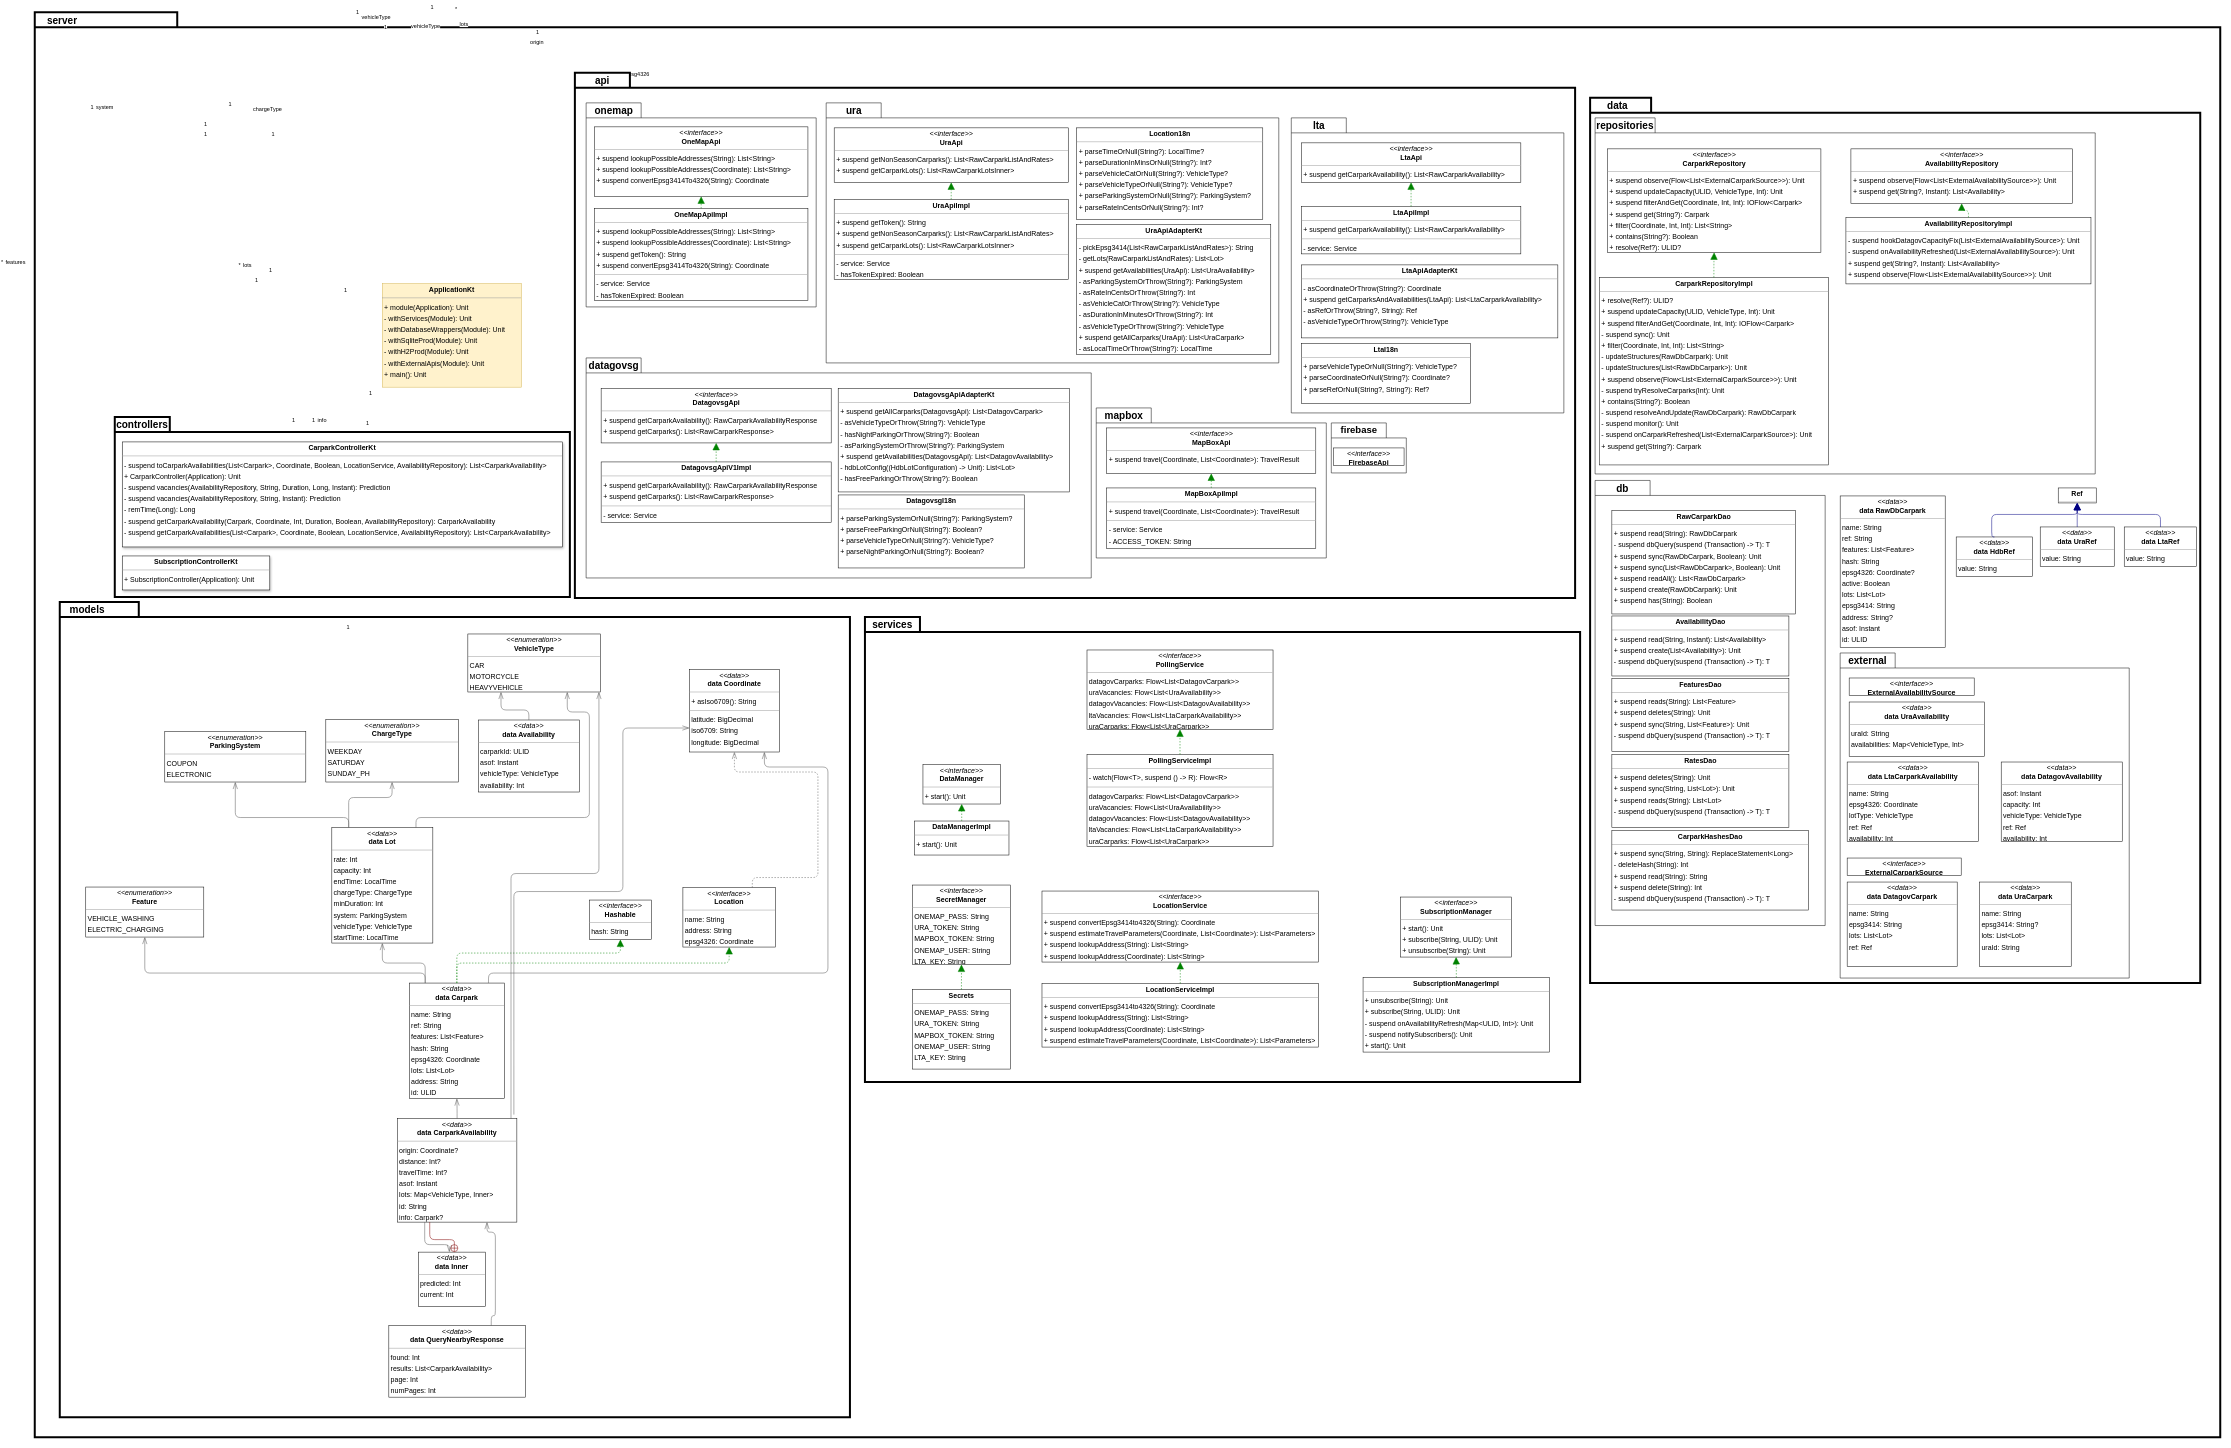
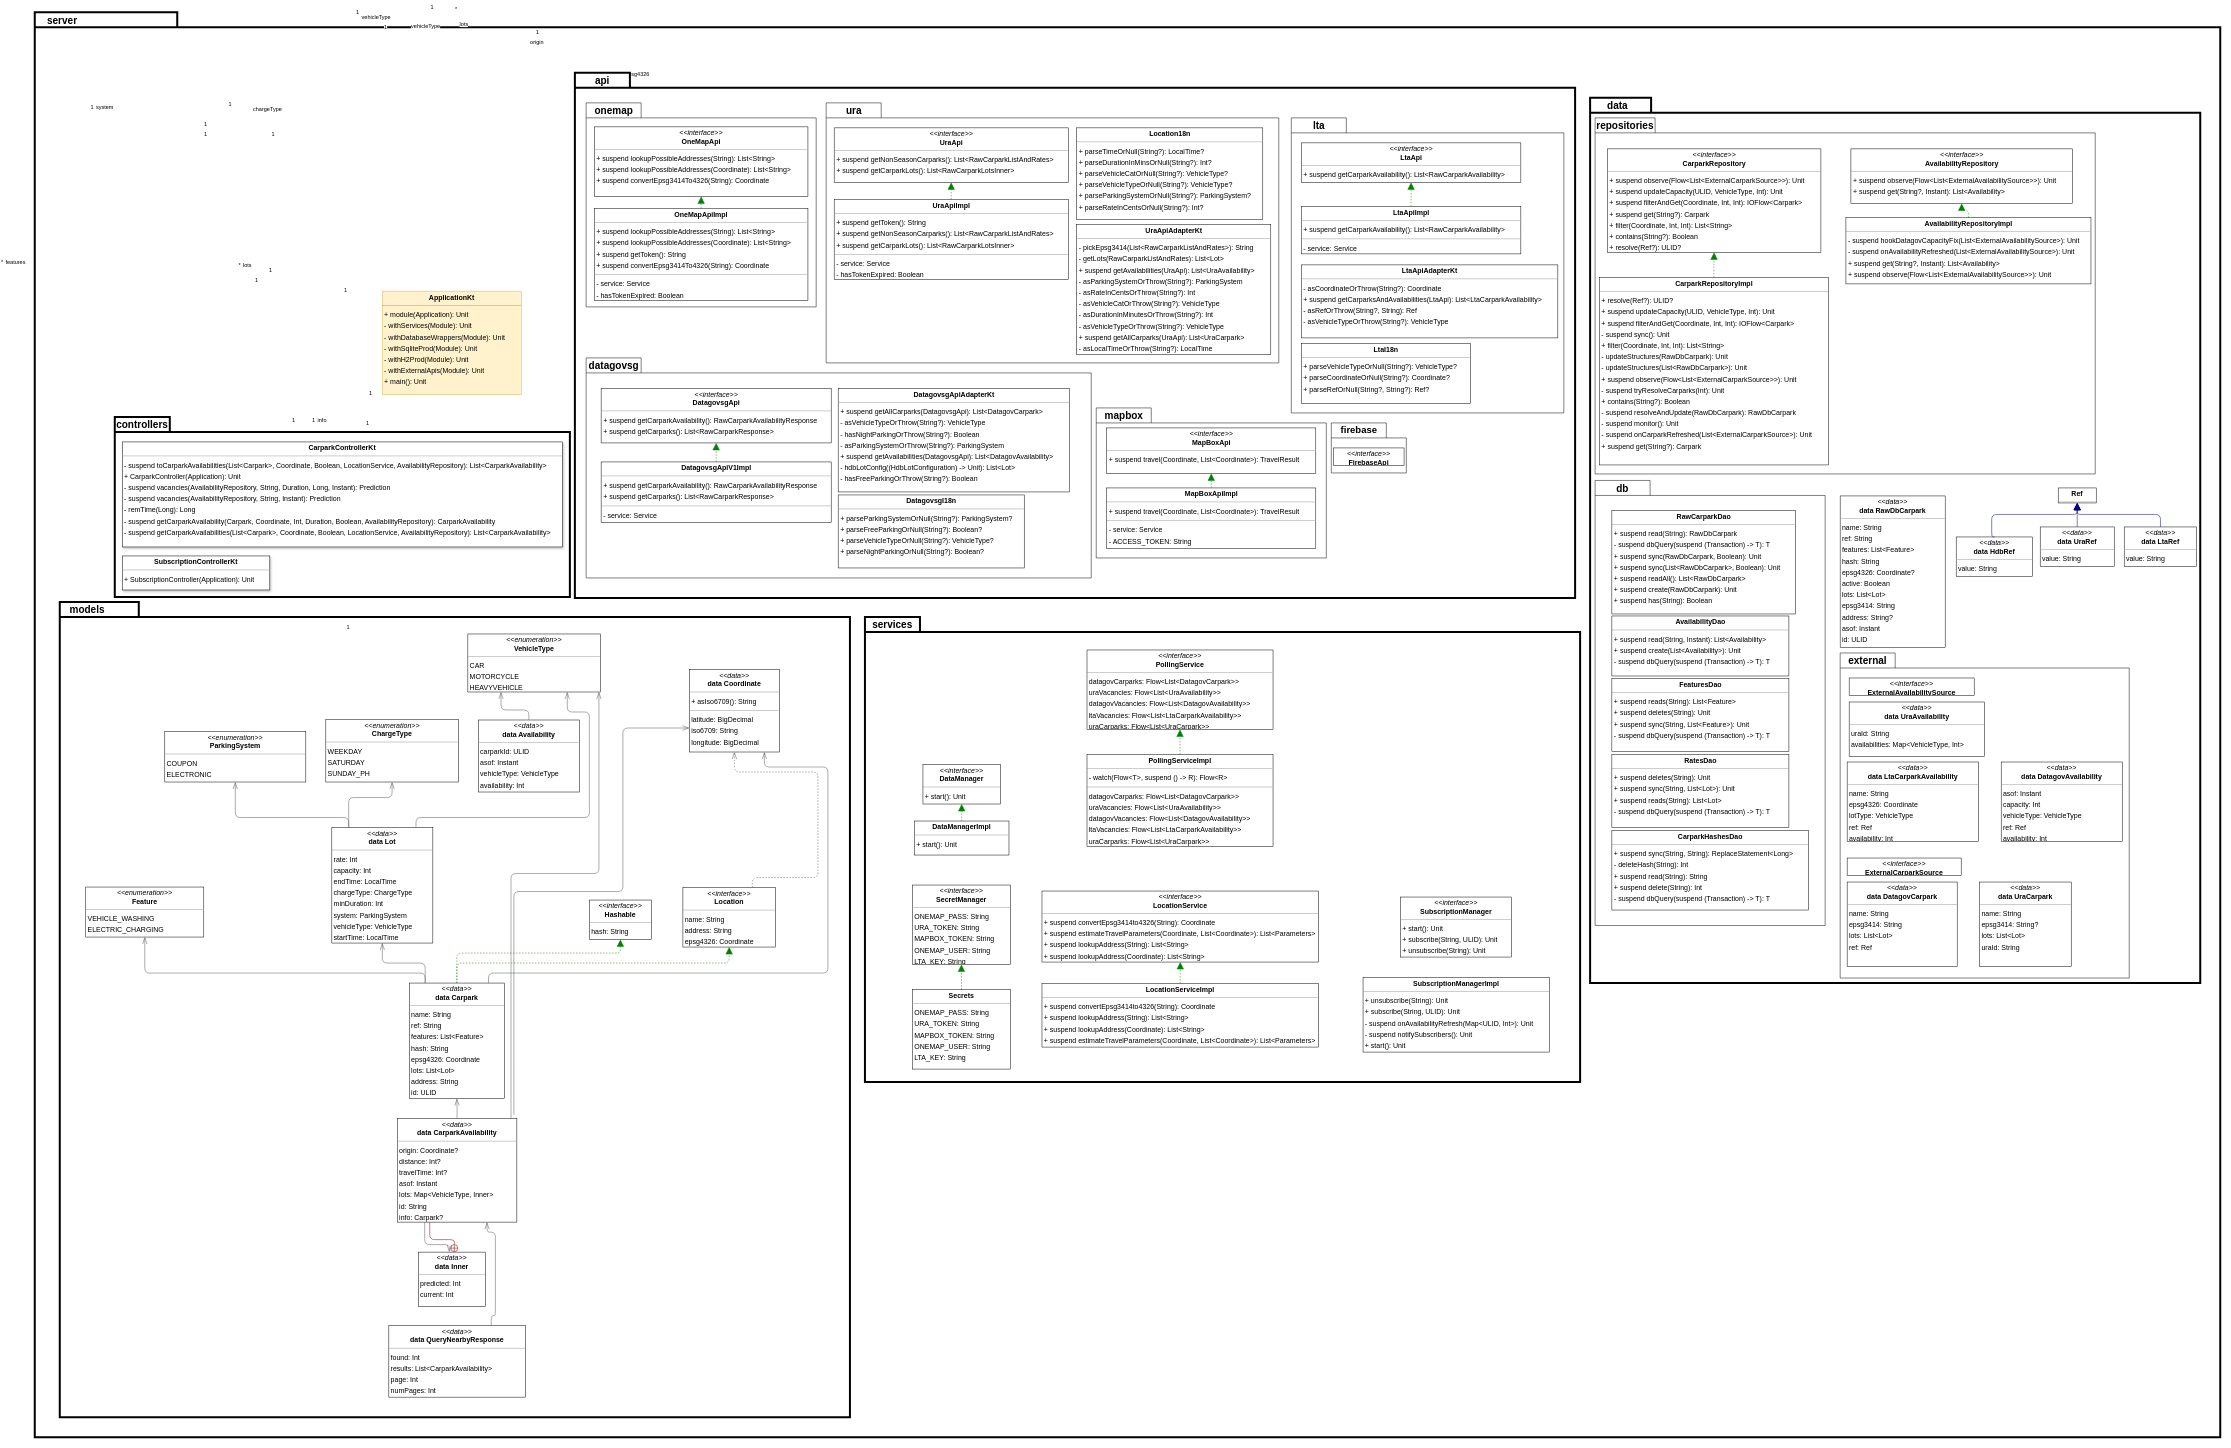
node "ApplicationKt + module(Application): Unit - withServices(Module): Unit - withDatabaseWrappers(Module): Unit - withSqliteProd(Module): Unit - withH2Prod(Module): Unit - withExternalApis(Module): Unit + main(): Unit": moved (452, 335) -> (452, 343)
edge "SubscriptionManagerImpl + unsubscribe(String): Unit + subscribe(String, ULID): Unit - suspend onAvailabilityRefresh(Map<ULID, Int>): Unit - suspend notifySubscribers(): Unit + start(): Unit" -> "<<interface>> SubscriptionManager + start(): Unit + subscribe(String, ULID): Unit + unsubscribe(String): Unit": removed
